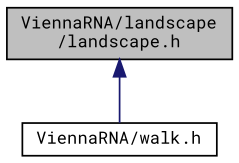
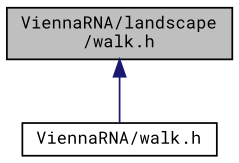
node "ViennaRNA/landscape /landscape.h": label "ViennaRNA/landscape /landscape.h" -> "ViennaRNA/landscape /walk.h"
